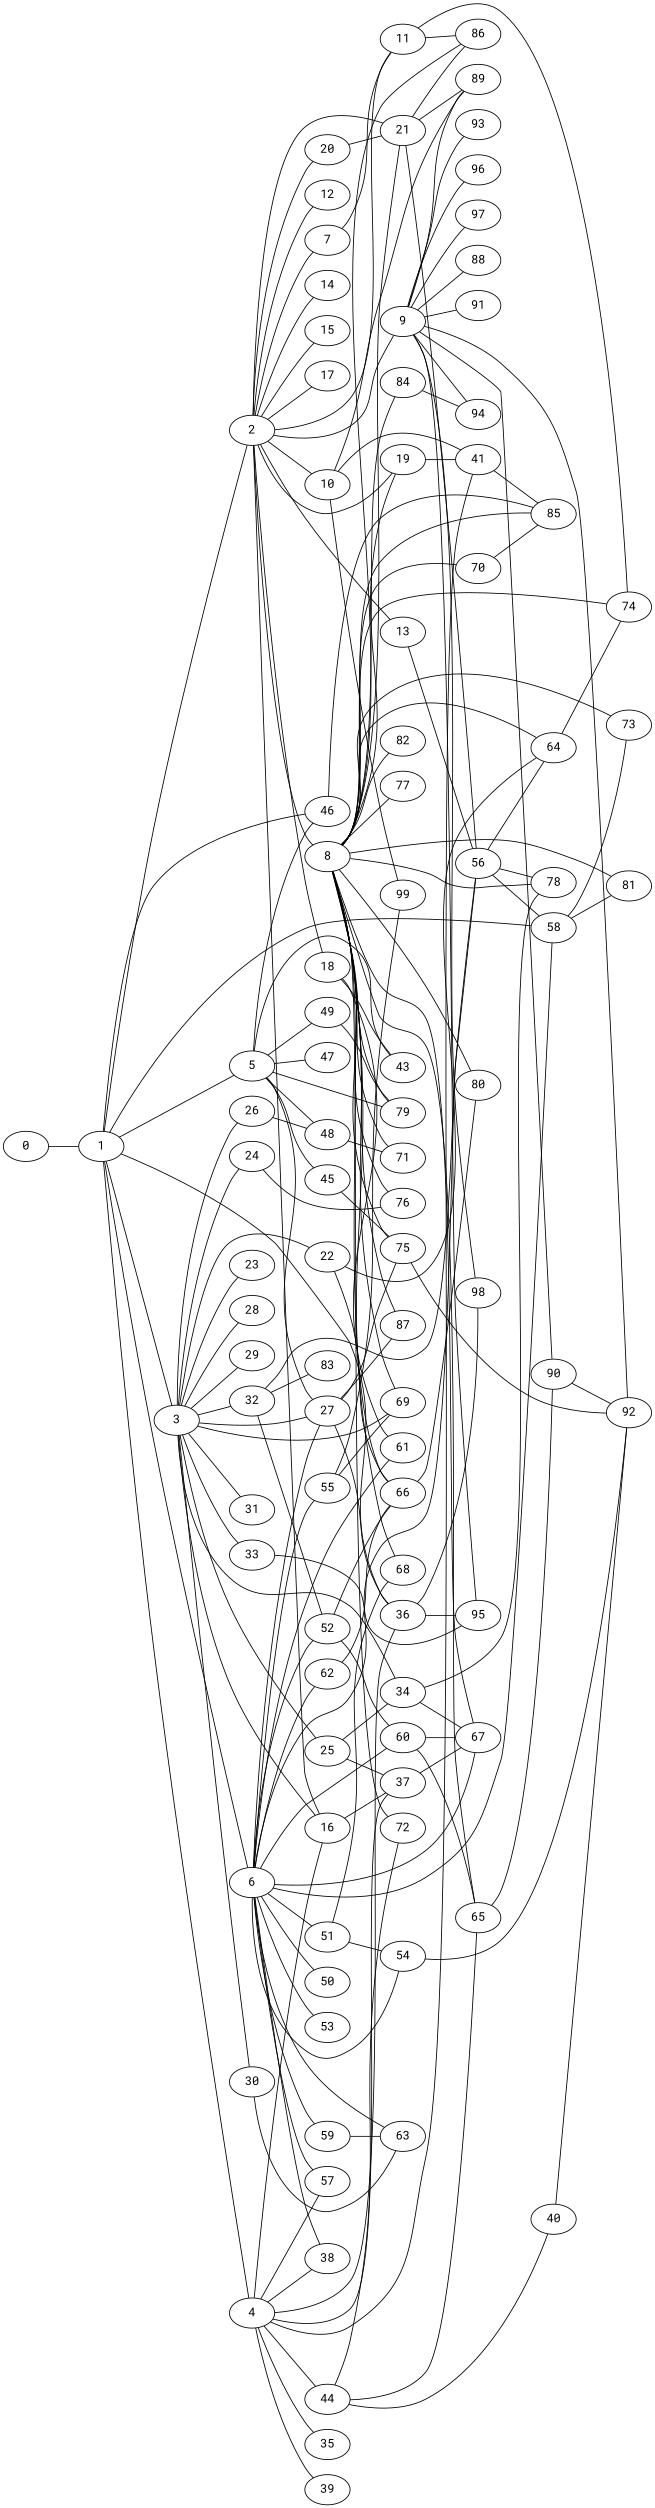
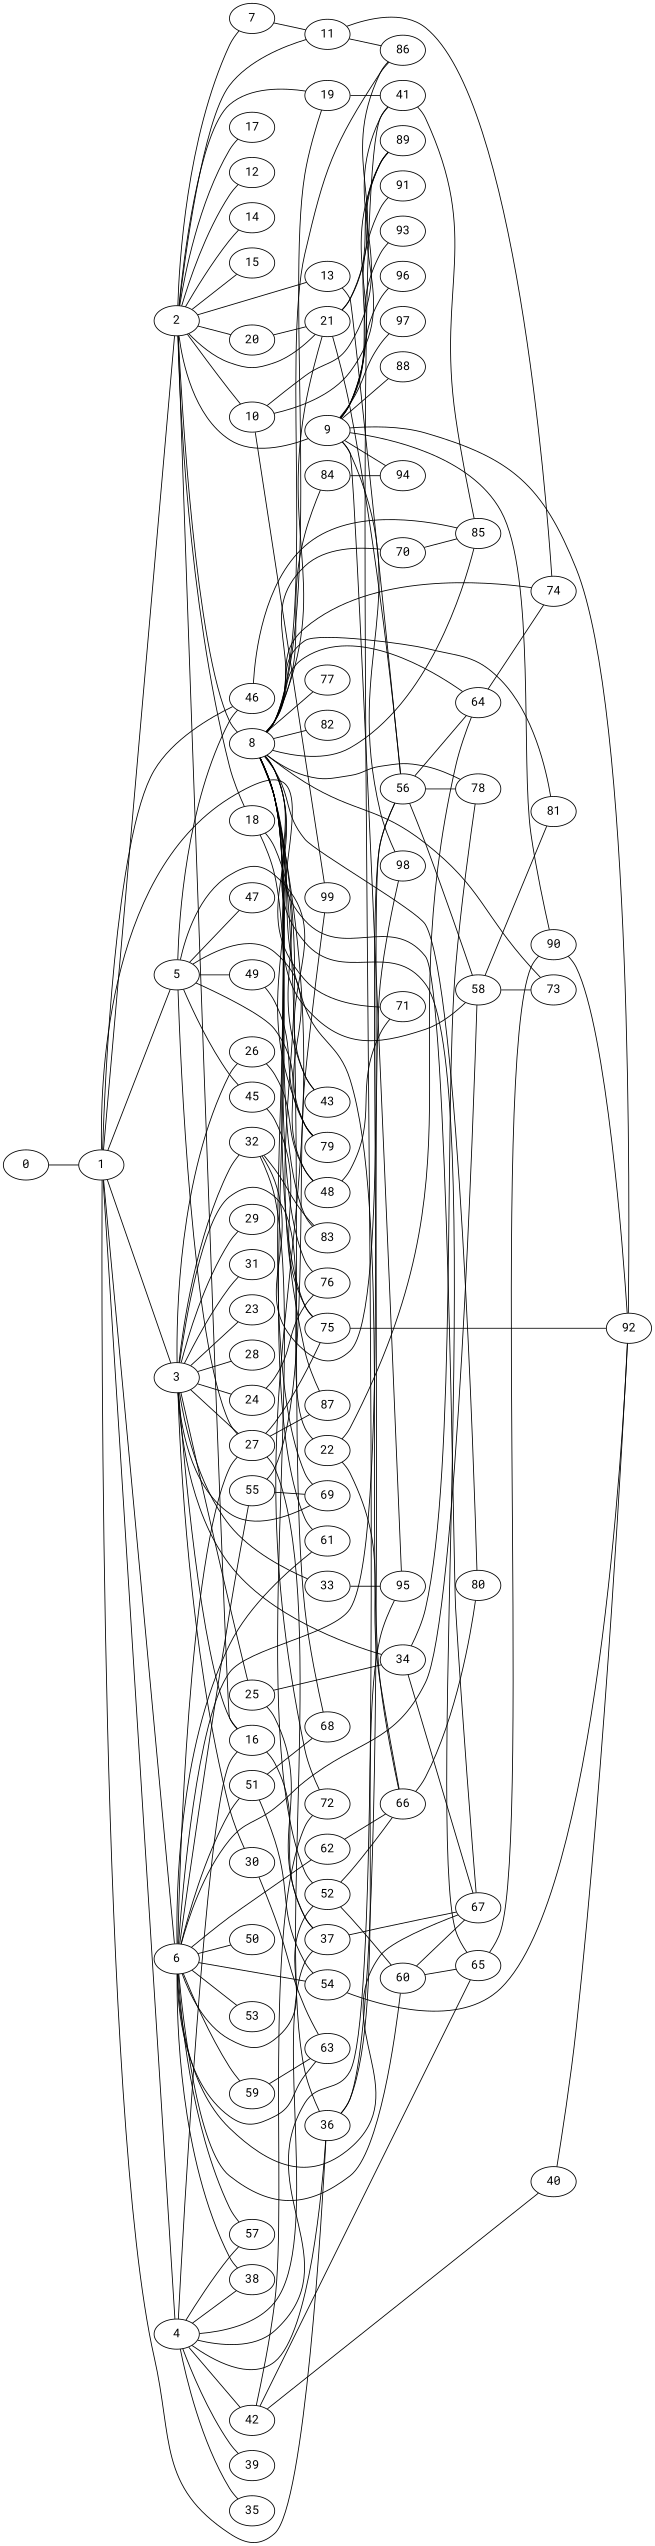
edge "8" -- "83": added
node "44": label "44" -> "42"
